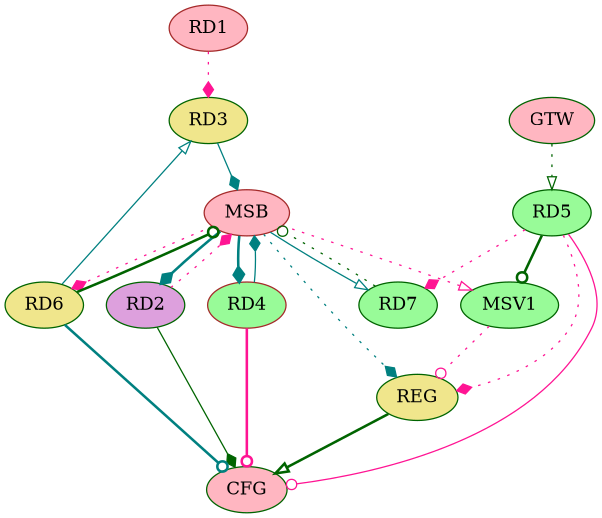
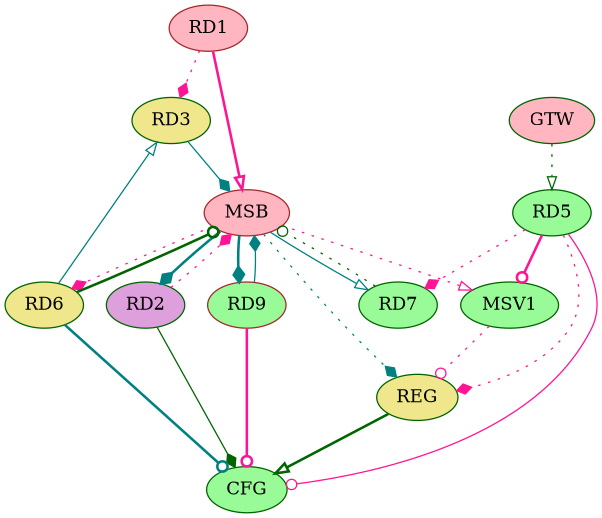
edge "RD1" -> "MSB": added
edge "RD5" -> "MSV1": color darkgreen -> deeppink
node "RD4": label "RD4" -> "RD9"
node "CFG": fillcolor lightpink -> palegreen
